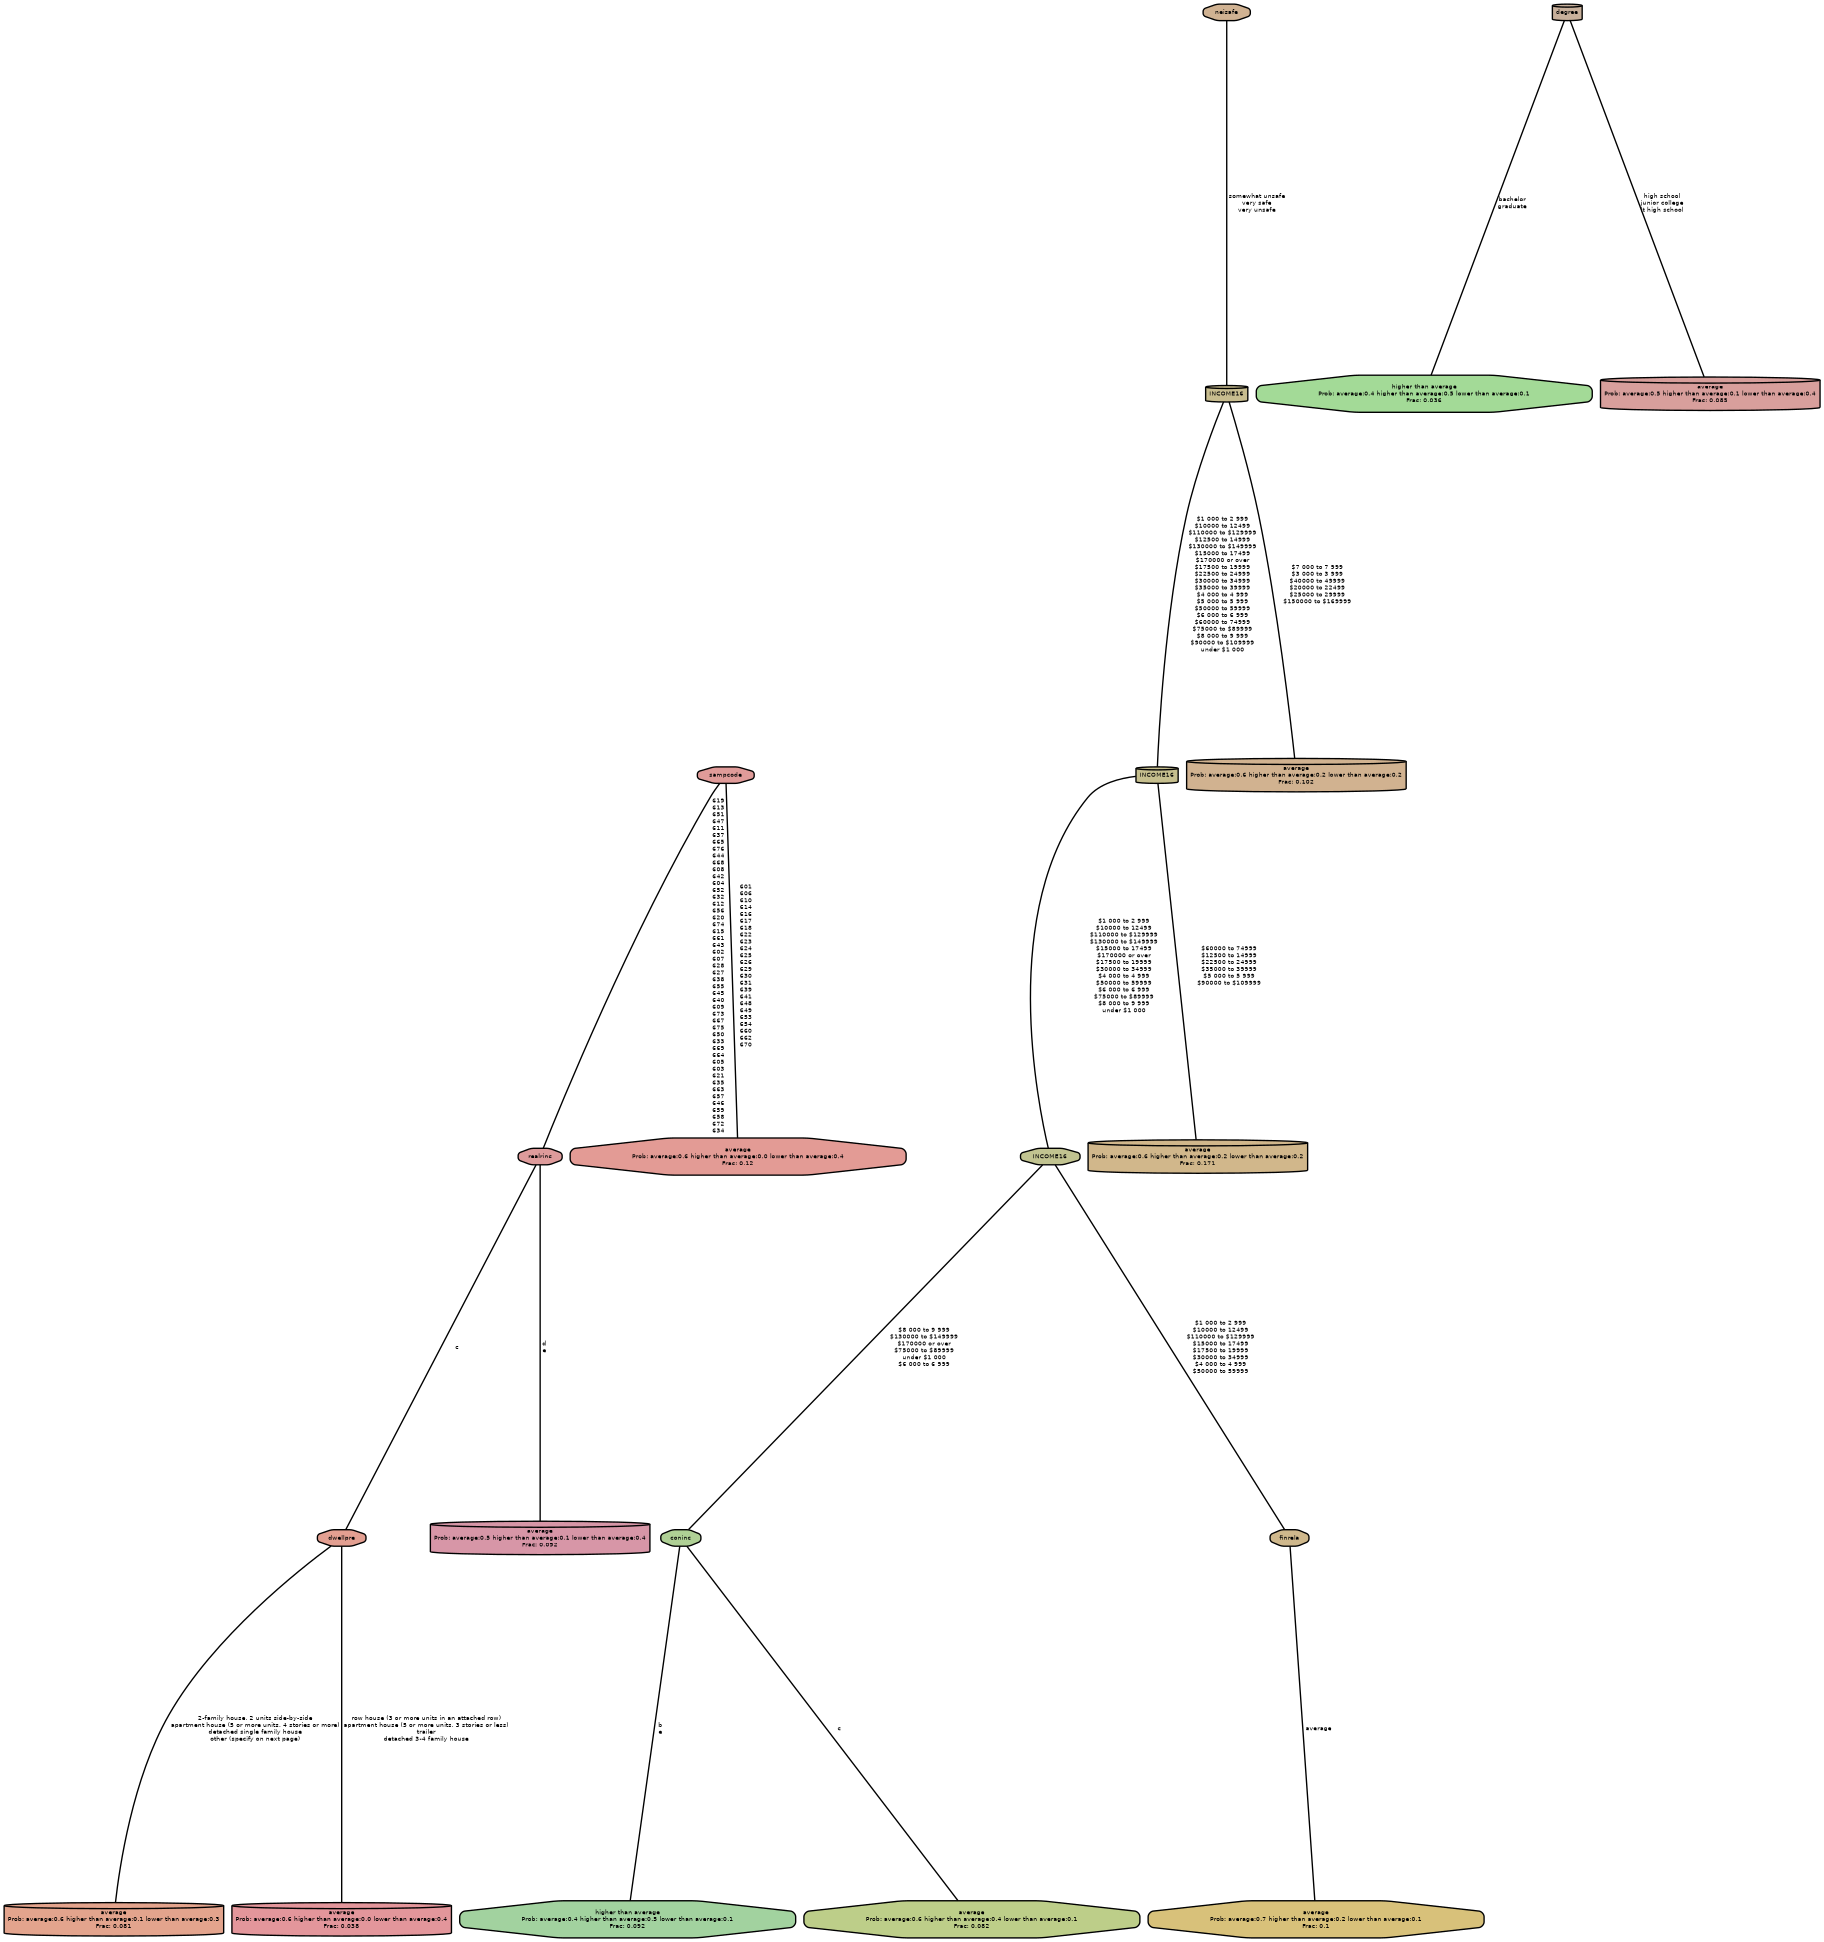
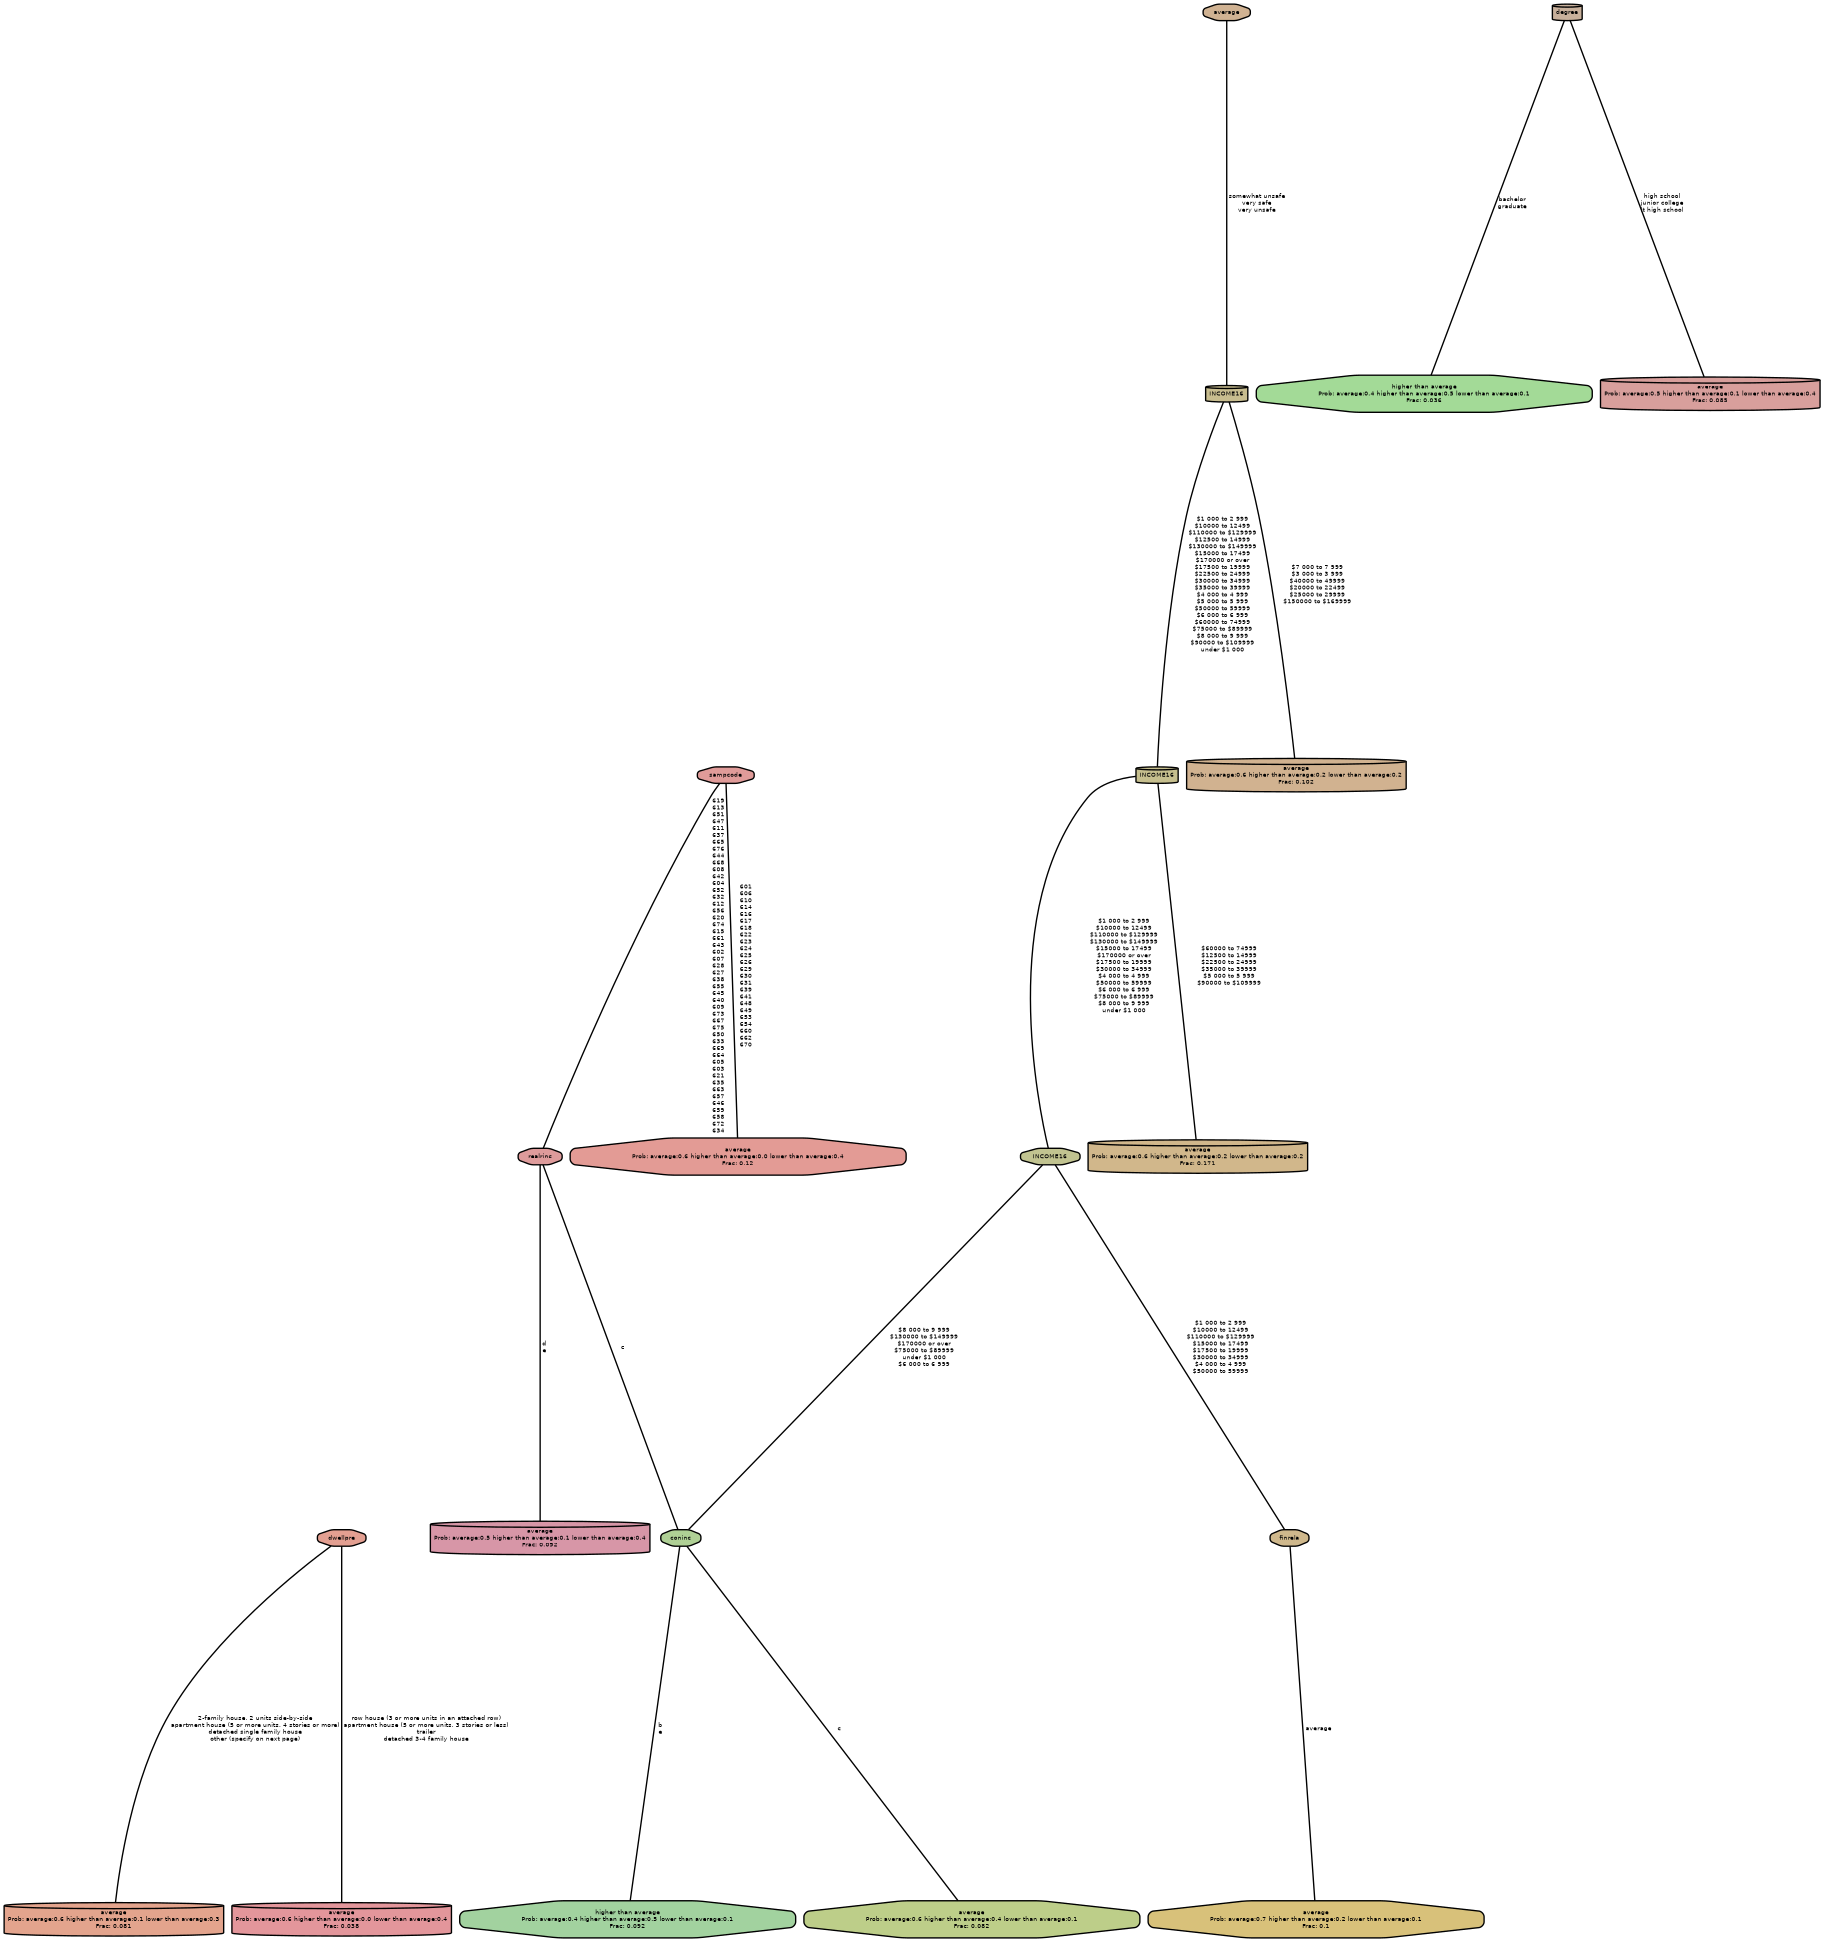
node "neisafe": label "neisafe" -> "average"
edge "realrinc" -- "dwellpre": now "realrinc" -- "coninc"
